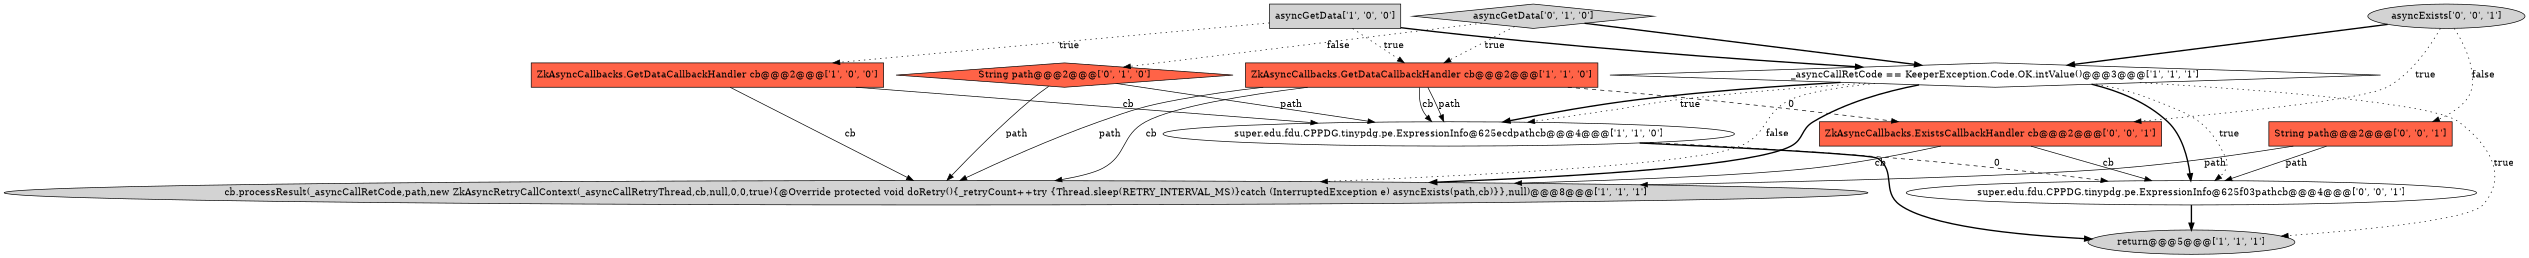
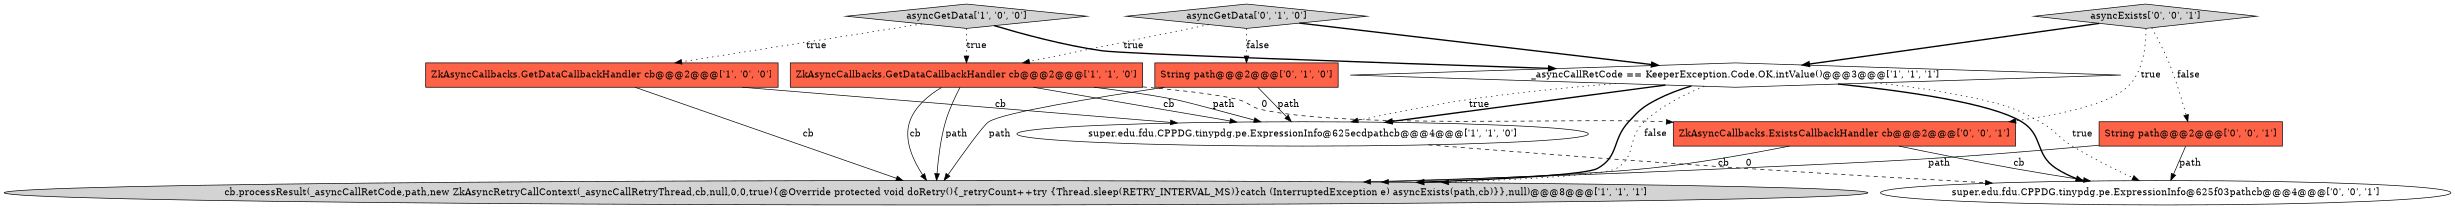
node "asyncGetData['1', '0', '0']": shape box -> diamond
node "asyncExists['0', '0', '1']": shape ellipse -> diamond
node "String path@@@2@@@['0', '1', '0']": shape diamond -> box
node "return@@@5@@@['1', '1', '1']": removed
